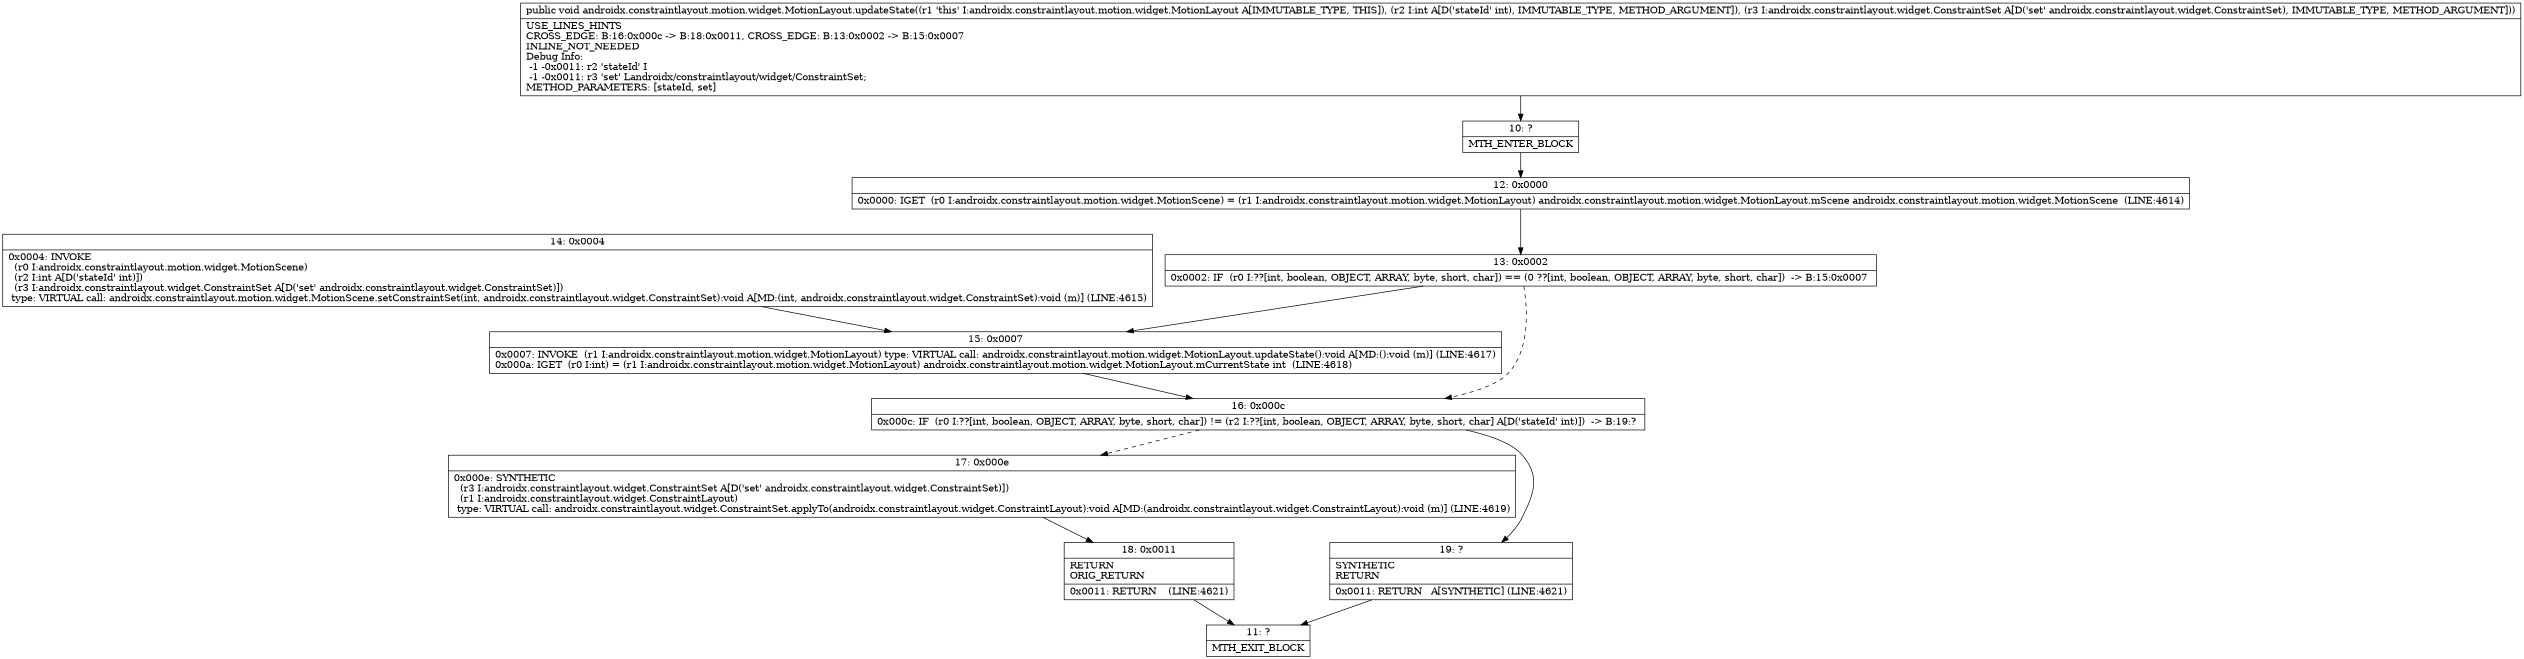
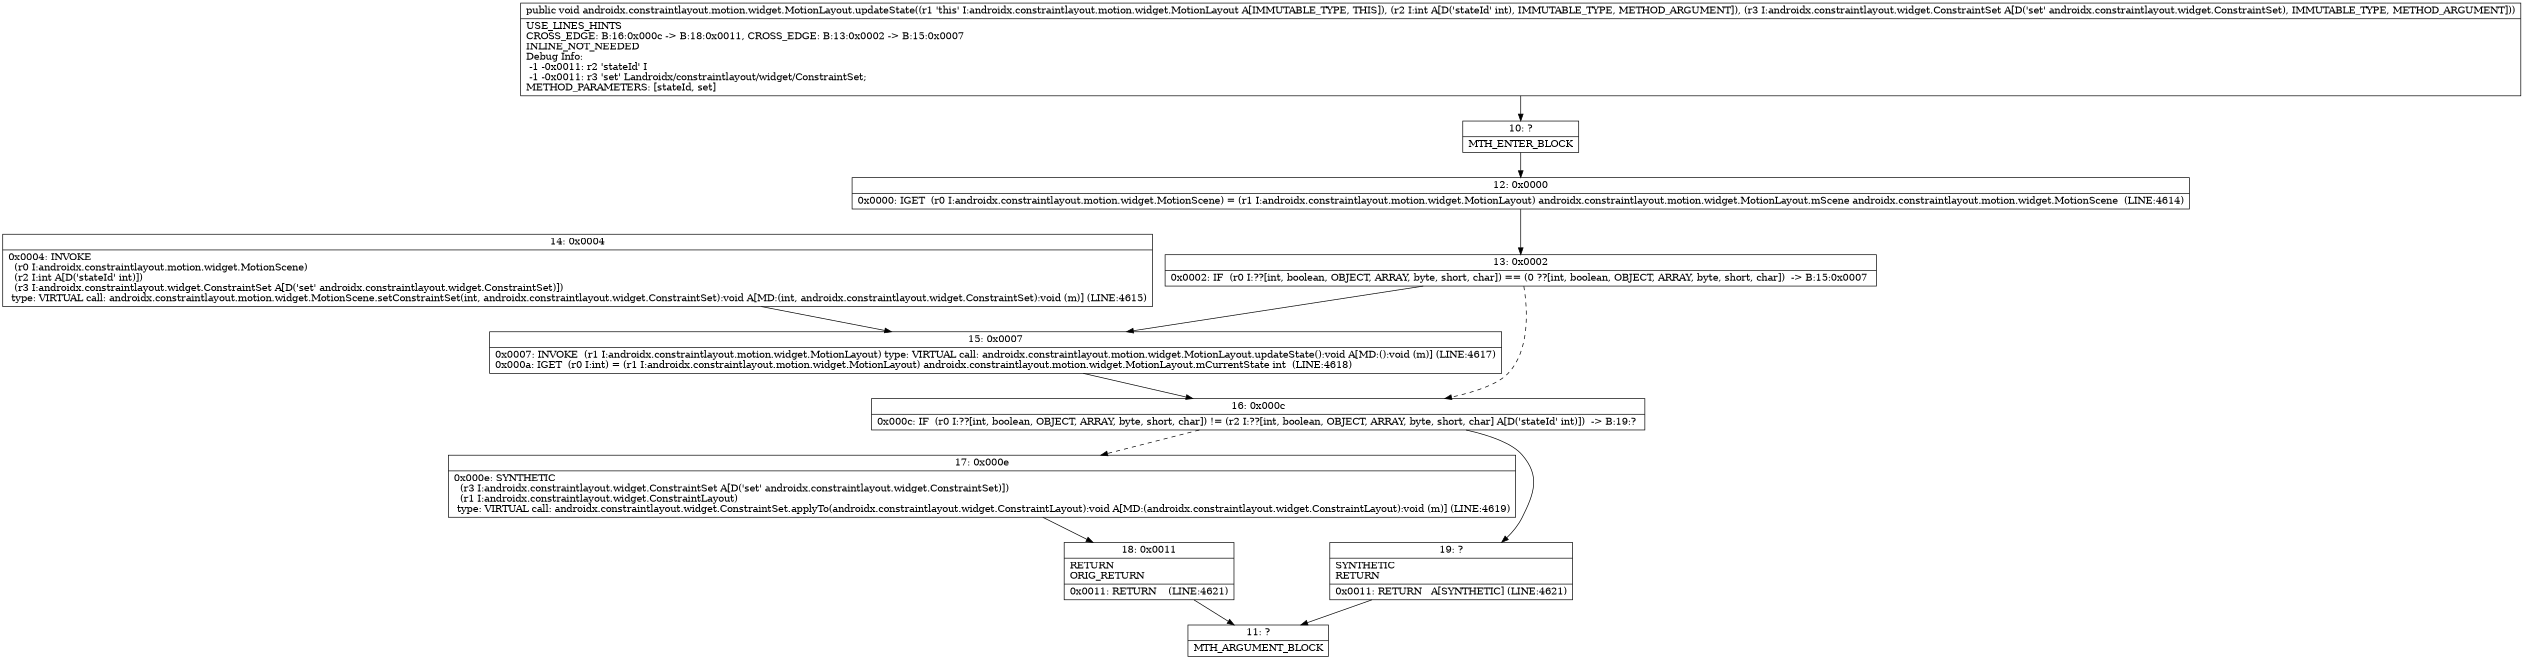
node "11: ?": text "MTH_EXIT_BLOCK" -> "MTH_ARGUMENT_BLOCK"
